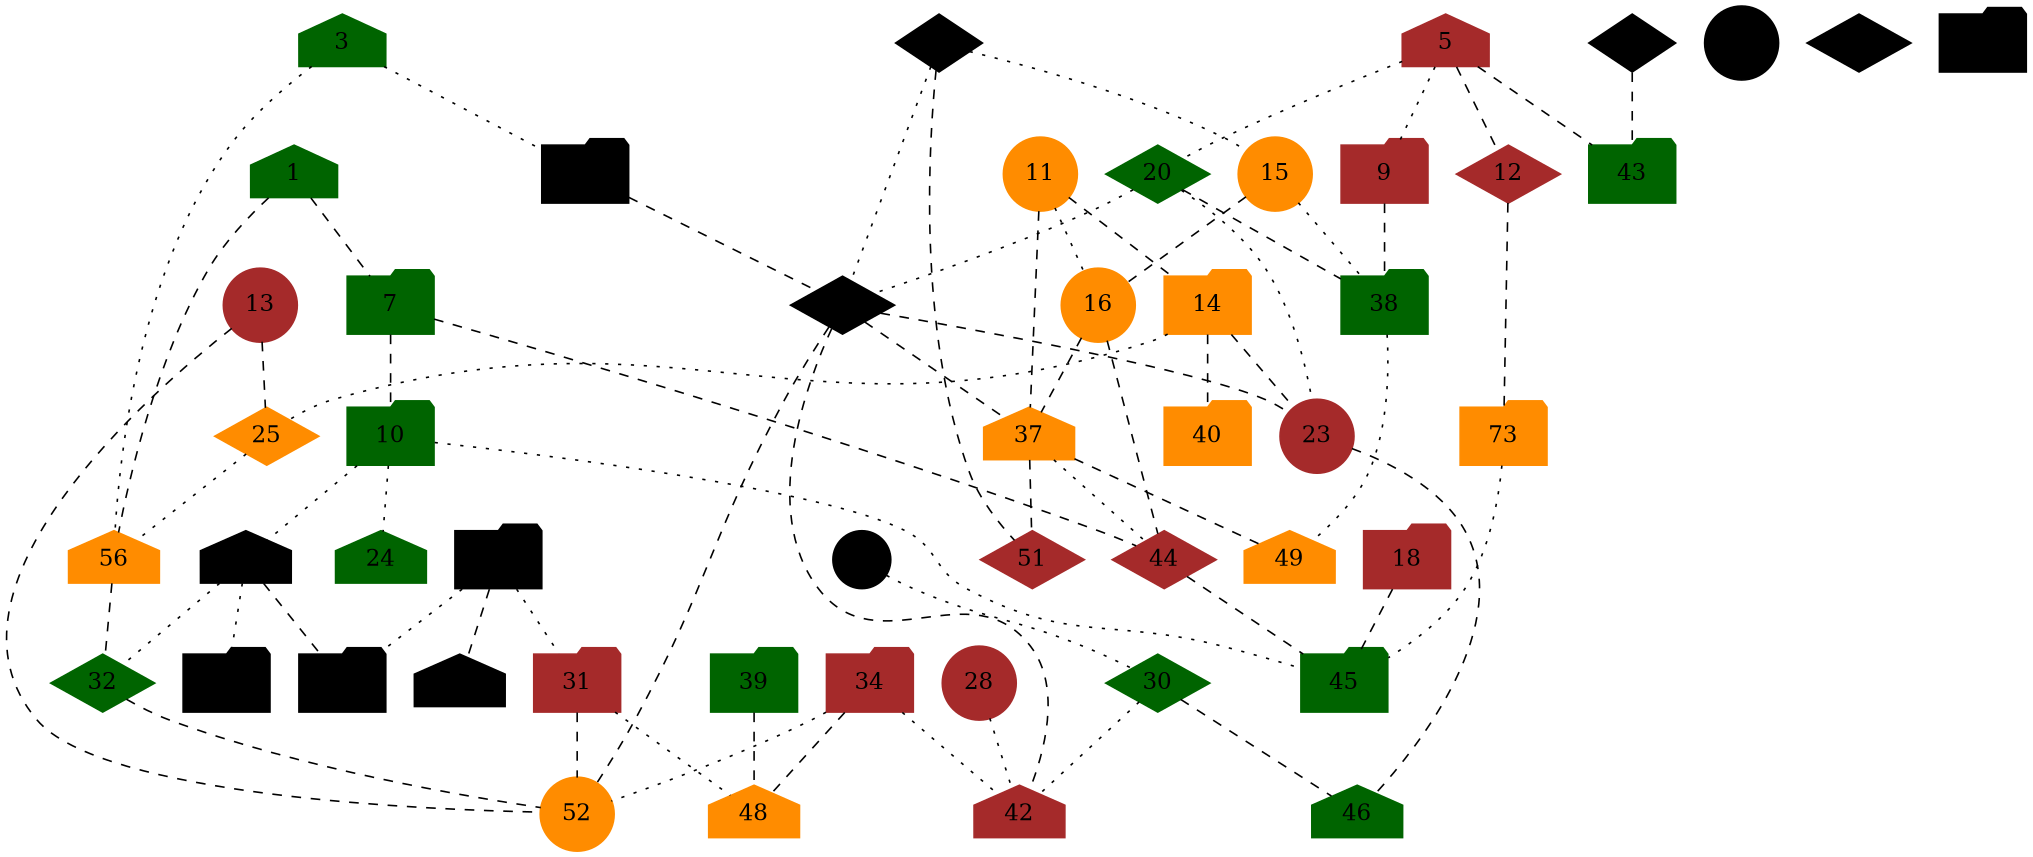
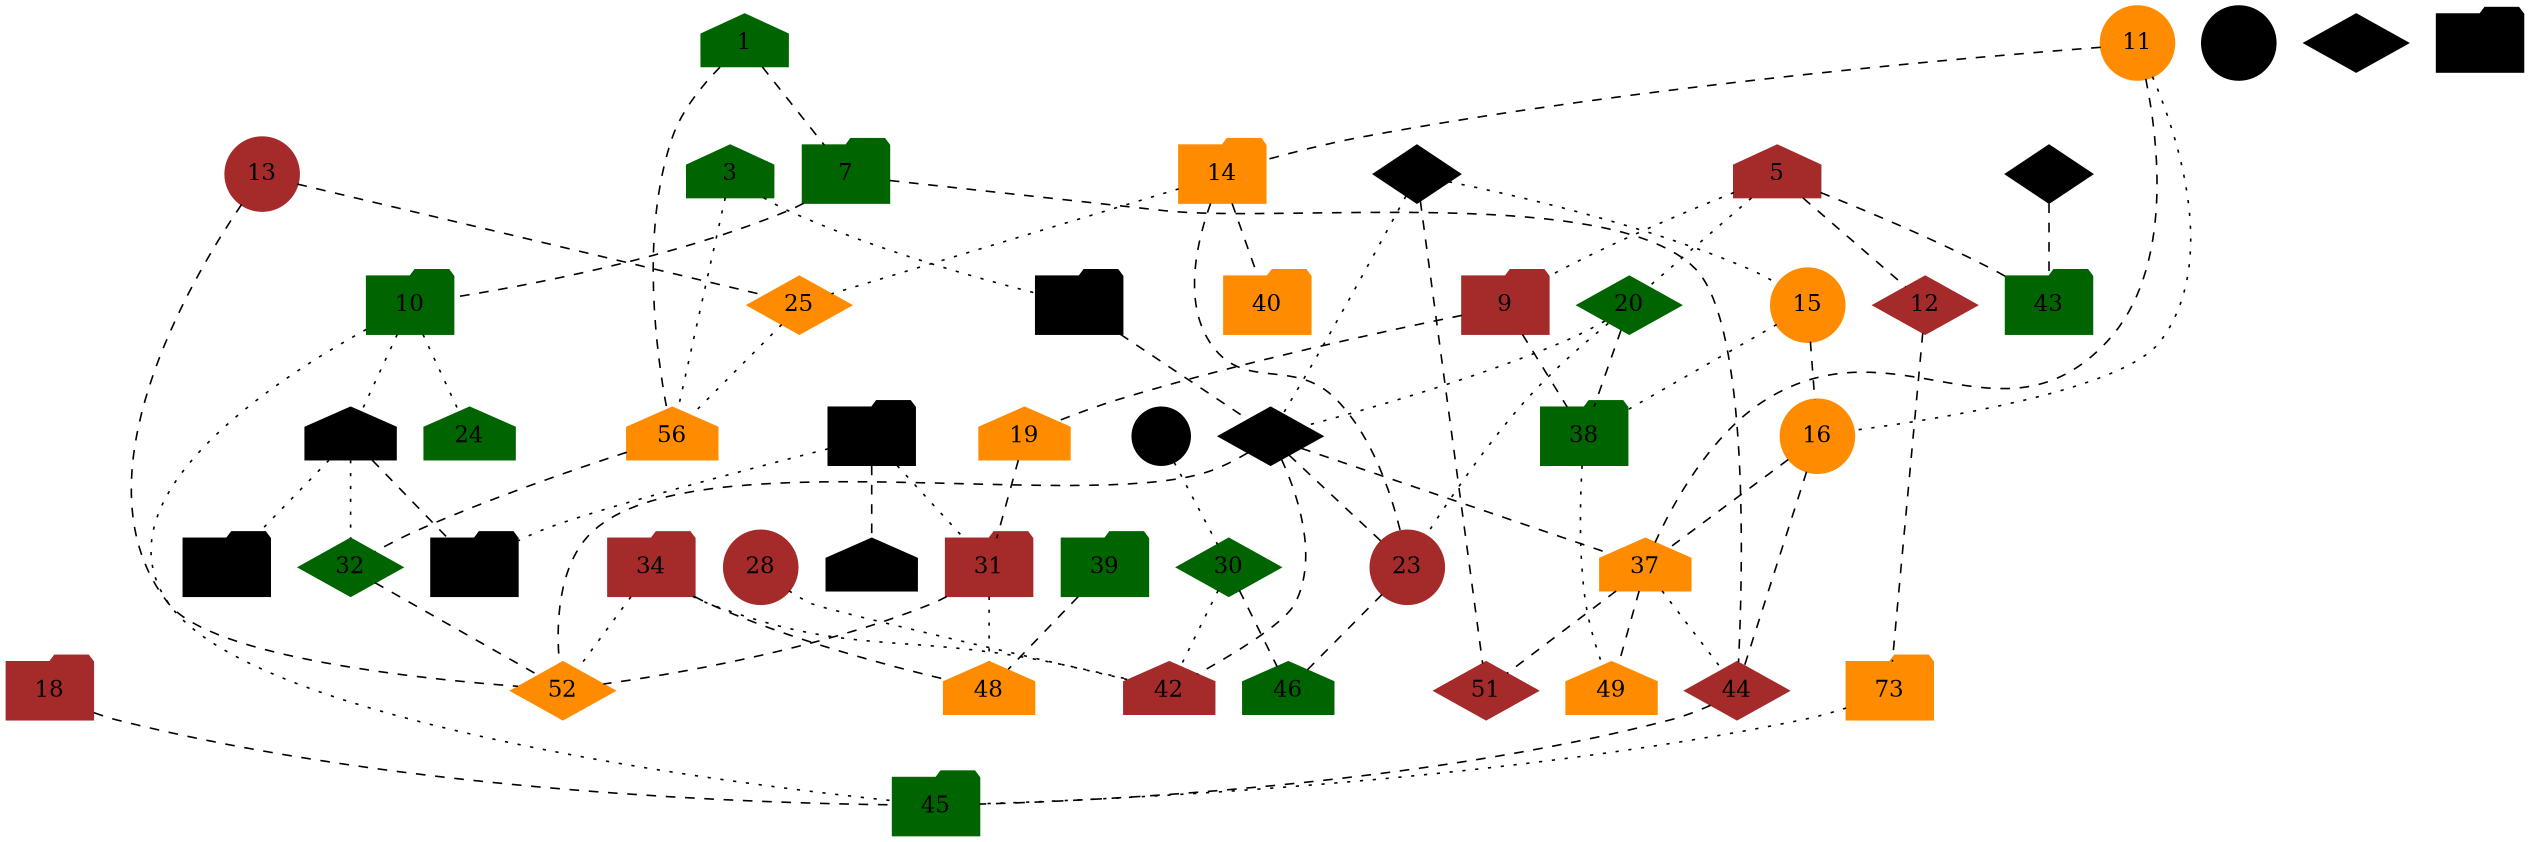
node "19": added
node "52": shape circle -> diamond
